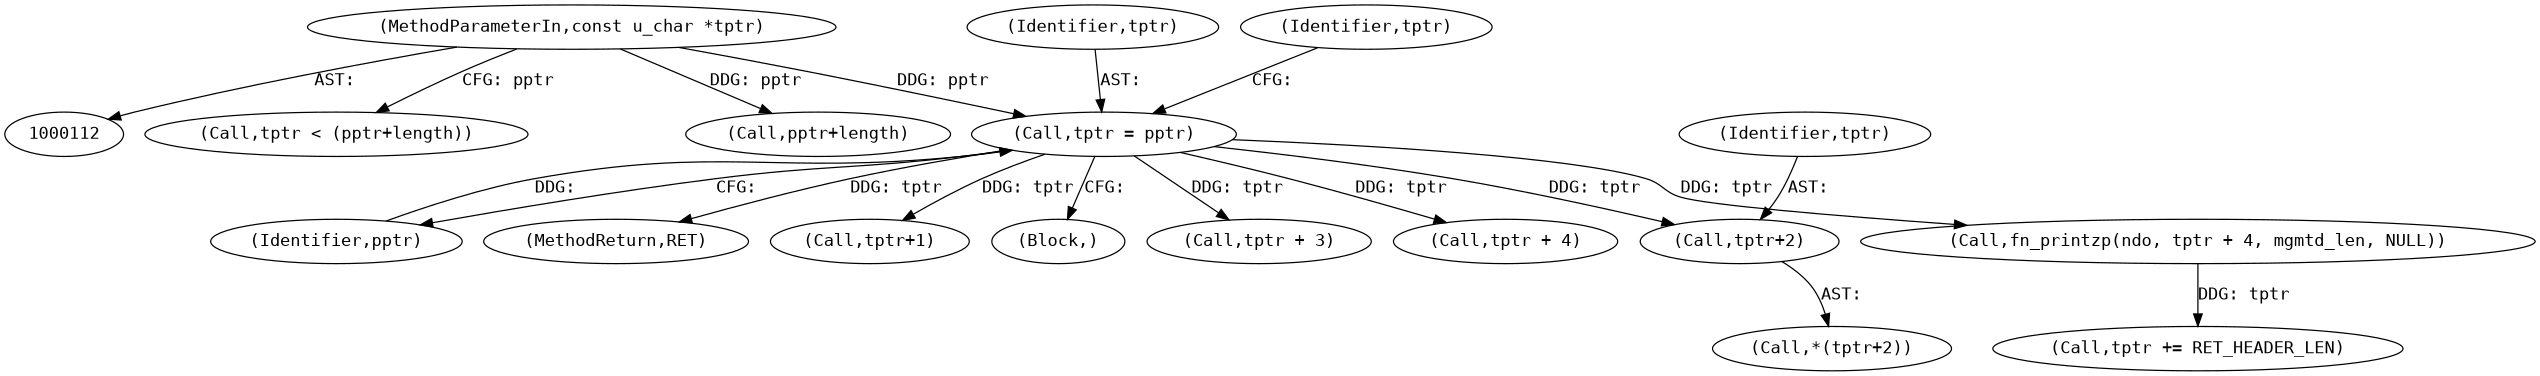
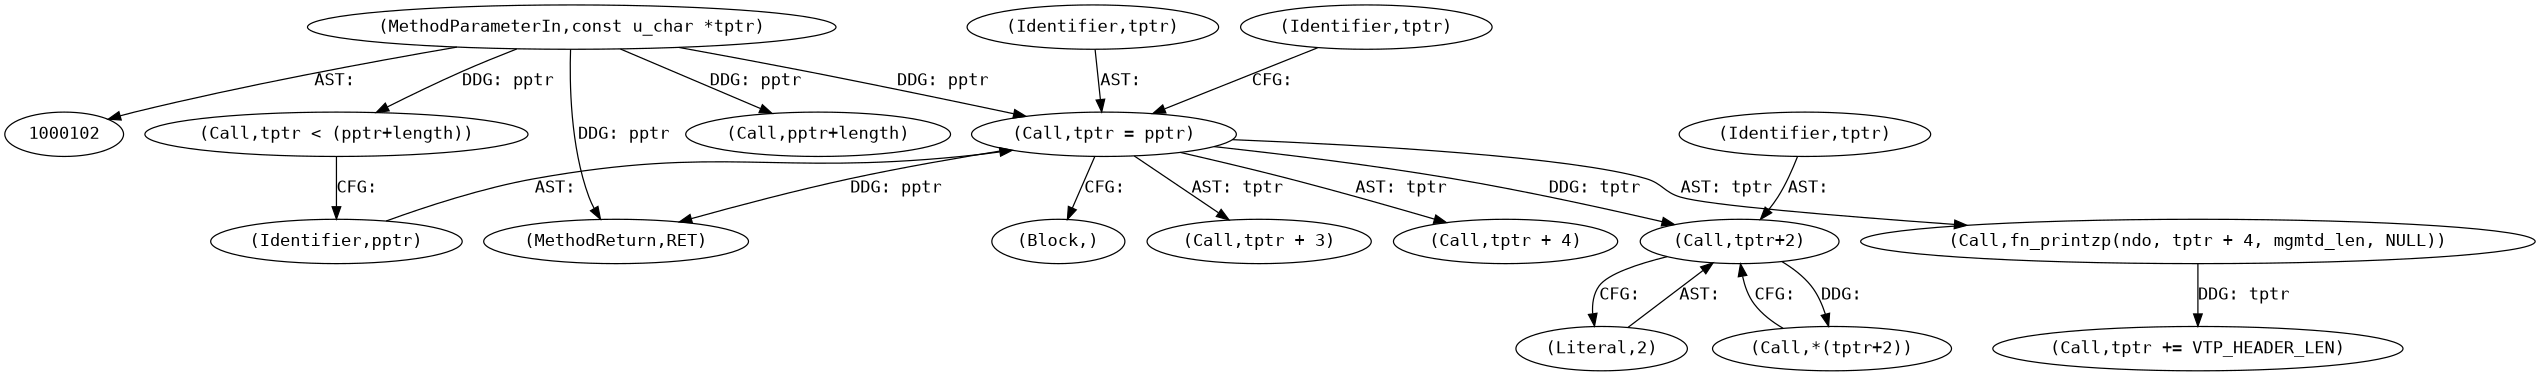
edge "(MethodParameterIn,const u_char *tptr)" -> "(Call,tptr < (pptr+length))": label "CFG: pptr" -> "DDG: pptr"
edge "(MethodParameterIn,const u_char *tptr)" -> "(MethodReturn,RET)": added, label "DDG: pptr"
node "1000112": label "1000112" -> "1000102"
edge "(Call,tptr = pptr)" -> "(Identifier,pptr)": now "(Call,tptr < (pptr+length))" -> "(Identifier,pptr)"
edge "(Identifier,pptr)" -> "(Call,tptr = pptr)": label "DDG: " -> "AST: "
edge "(Call,tptr = pptr)" -> "(MethodReturn,RET)": label "DDG: tptr" -> "DDG: pptr"
edge "(Call,tptr = pptr)" -> "(Call,tptr + 3)": label "DDG: tptr" -> "AST: tptr"
edge "(Call,tptr = pptr)" -> "(Call,tptr + 4)": label "DDG: tptr" -> "AST: tptr"
edge "(Call,tptr = pptr)" -> "(Call,fn_printzp(ndo, tptr + 4, mgmtd_len, NULL))": label "DDG: tptr" -> "AST: tptr"
node "(Call,tptr+1)": removed
edge "(Call,tptr+2)" -> "(Call,*(tptr+2))": label "AST: " -> "DDG: "
edge "(Call,*(tptr+2))" -> "(Call,tptr+2)": added, label "CFG:"
node "(Literal,2)": added
node "(Call,tptr += RET_HEADER_LEN)": label "(Call,tptr += RET_HEADER_LEN)" -> "(Call,tptr += VTP_HEADER_LEN)"
